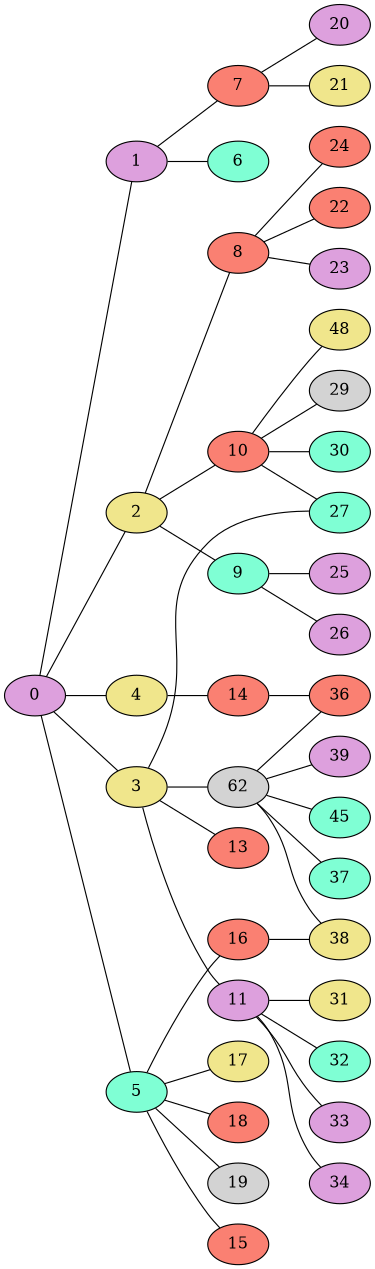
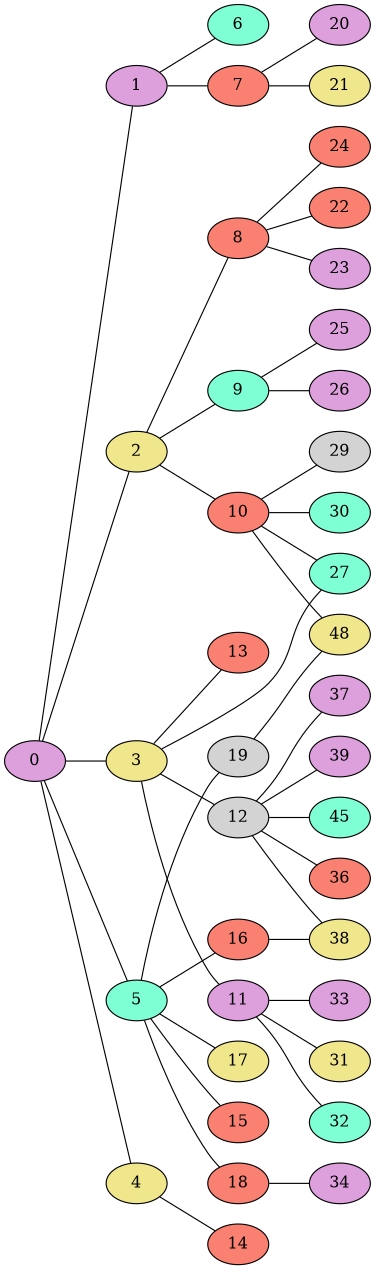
edge "48" -- "19": added
edge "14" -- "36": removed
node "62": label "62" -> "12"
node "37": fillcolor aquamarine -> plum
edge "11" -- "34": now "18" -- "34"
